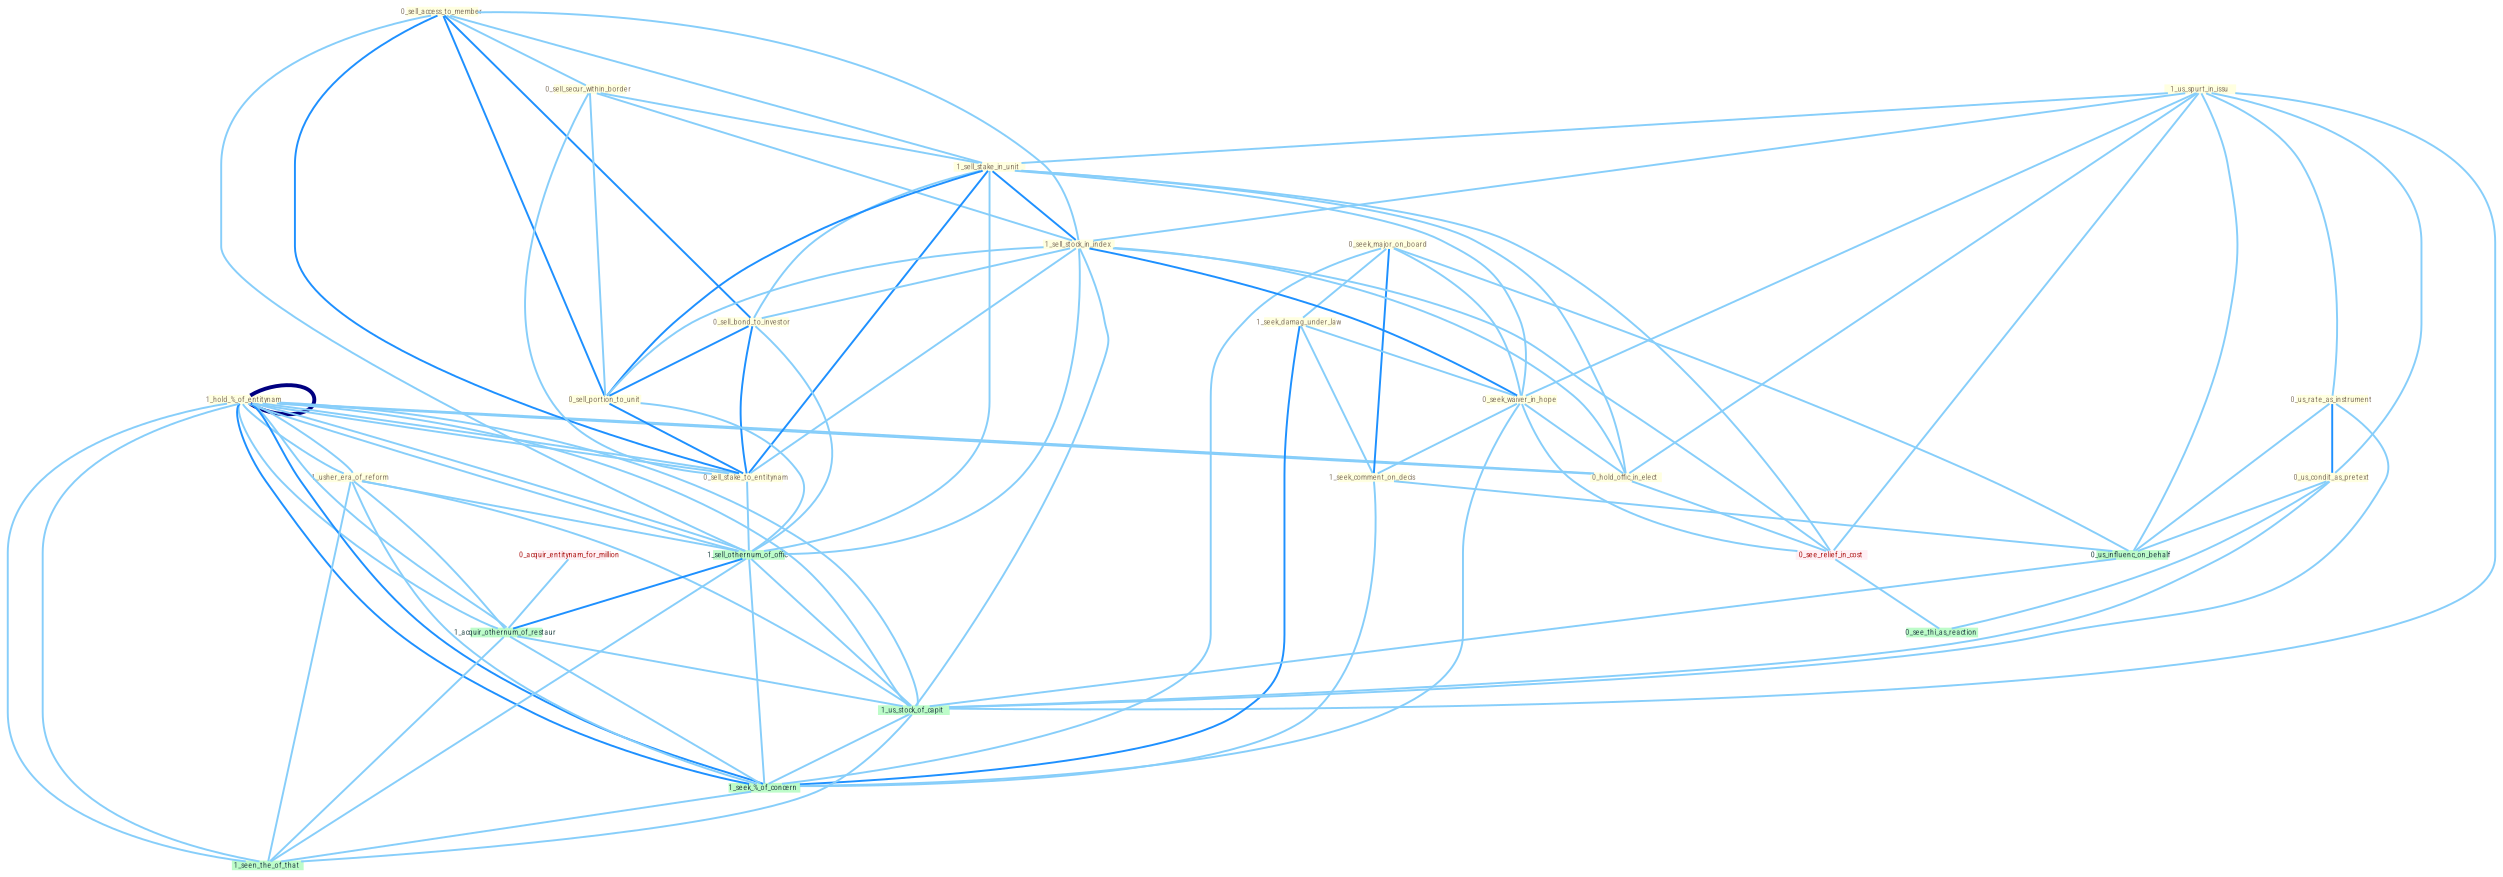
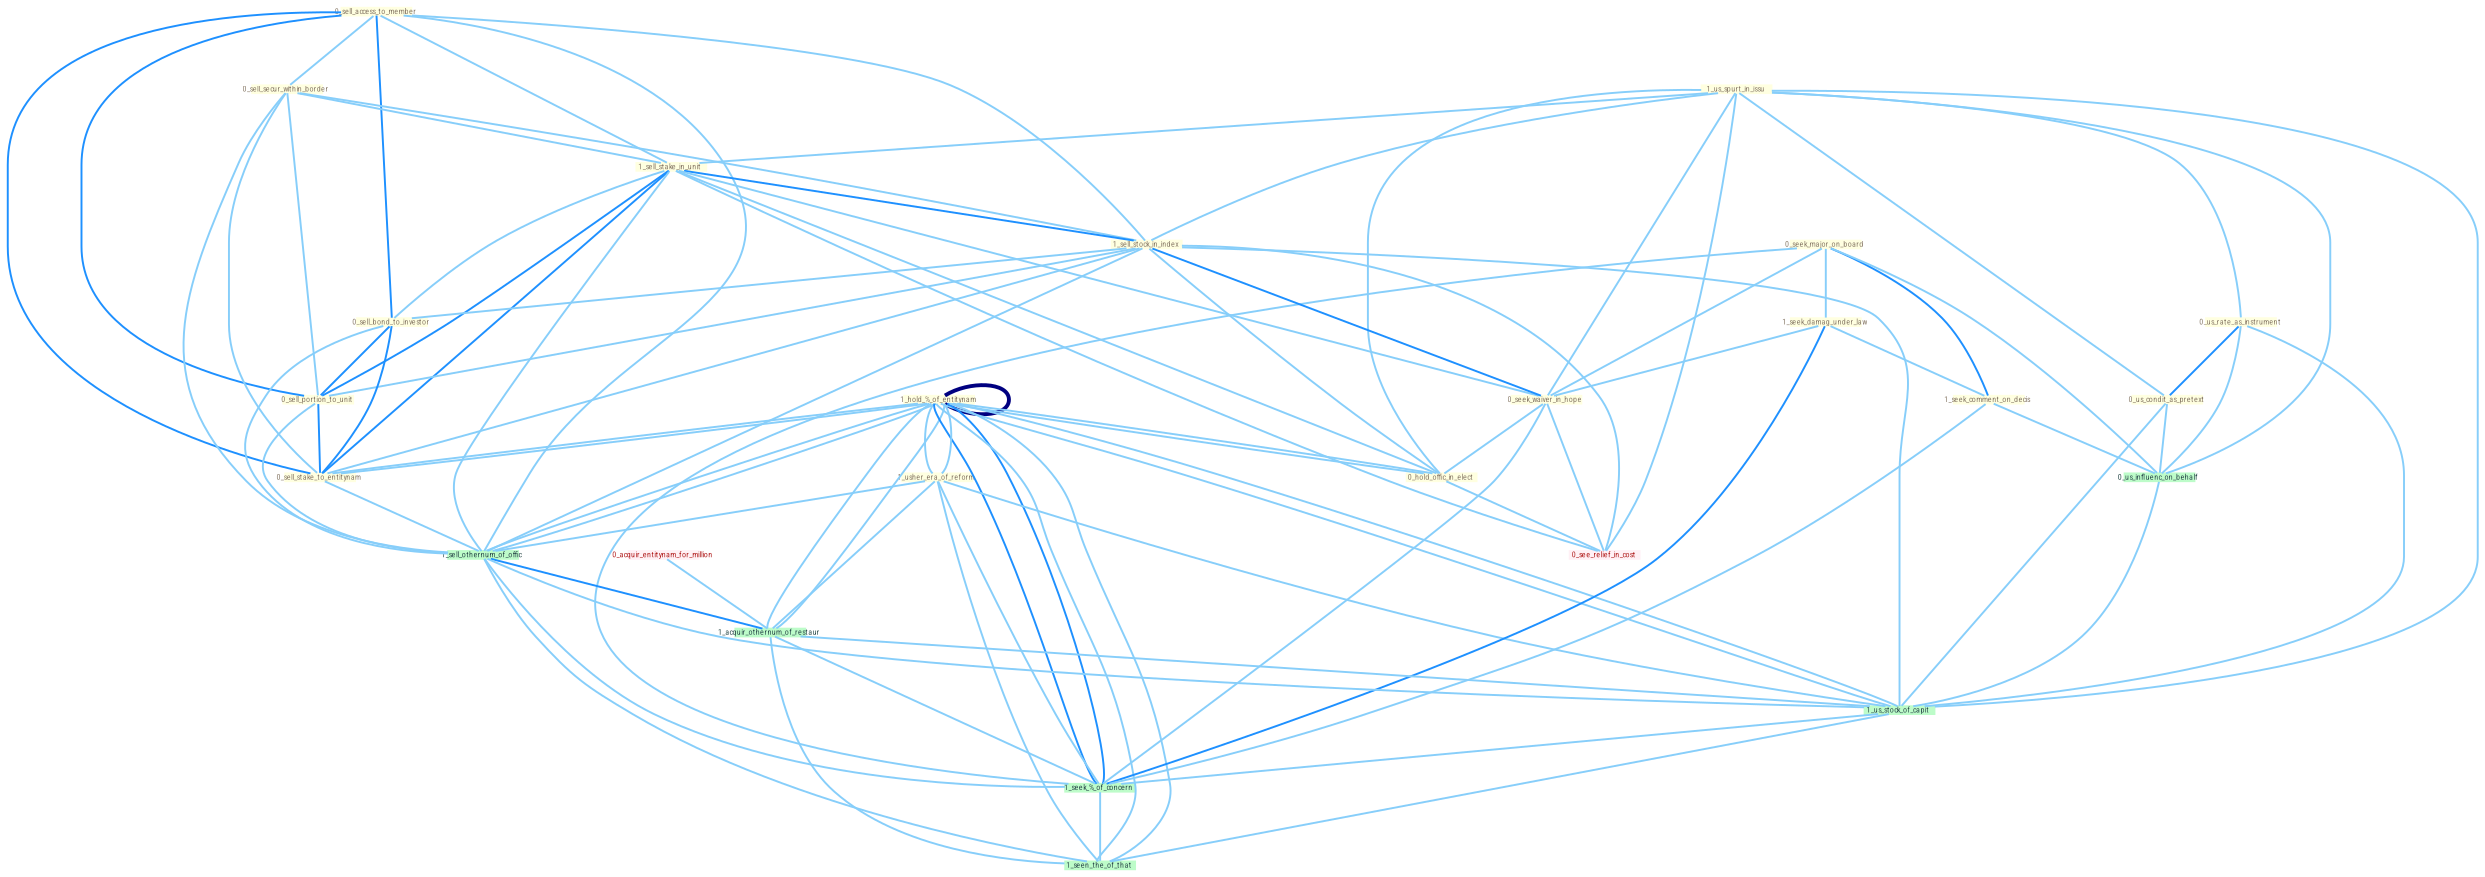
edge "0_sell_secur_within_border" -- "1_sell_othernum_of_offic": added
edge "0_seek_waiver_in_hope" -- "1_seek_comment_on_decis": removed
node "0_see_thi_as_reaction": removed
